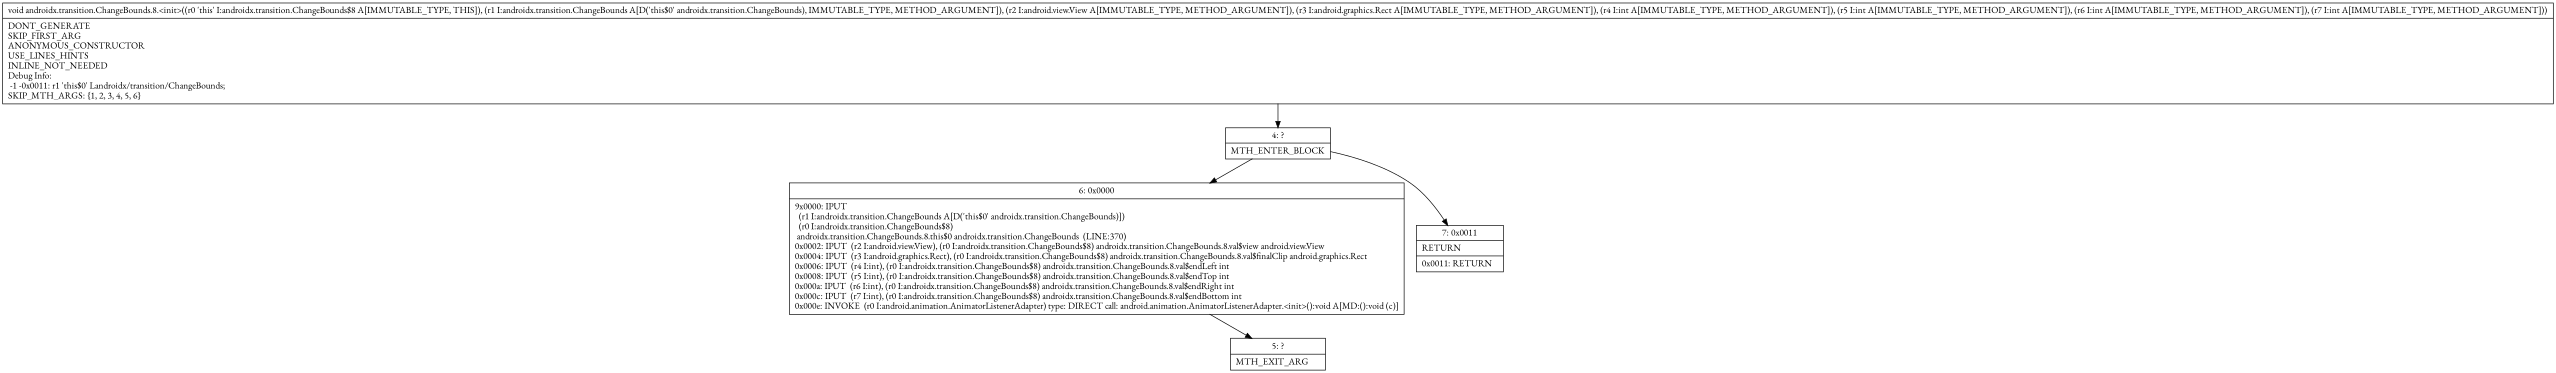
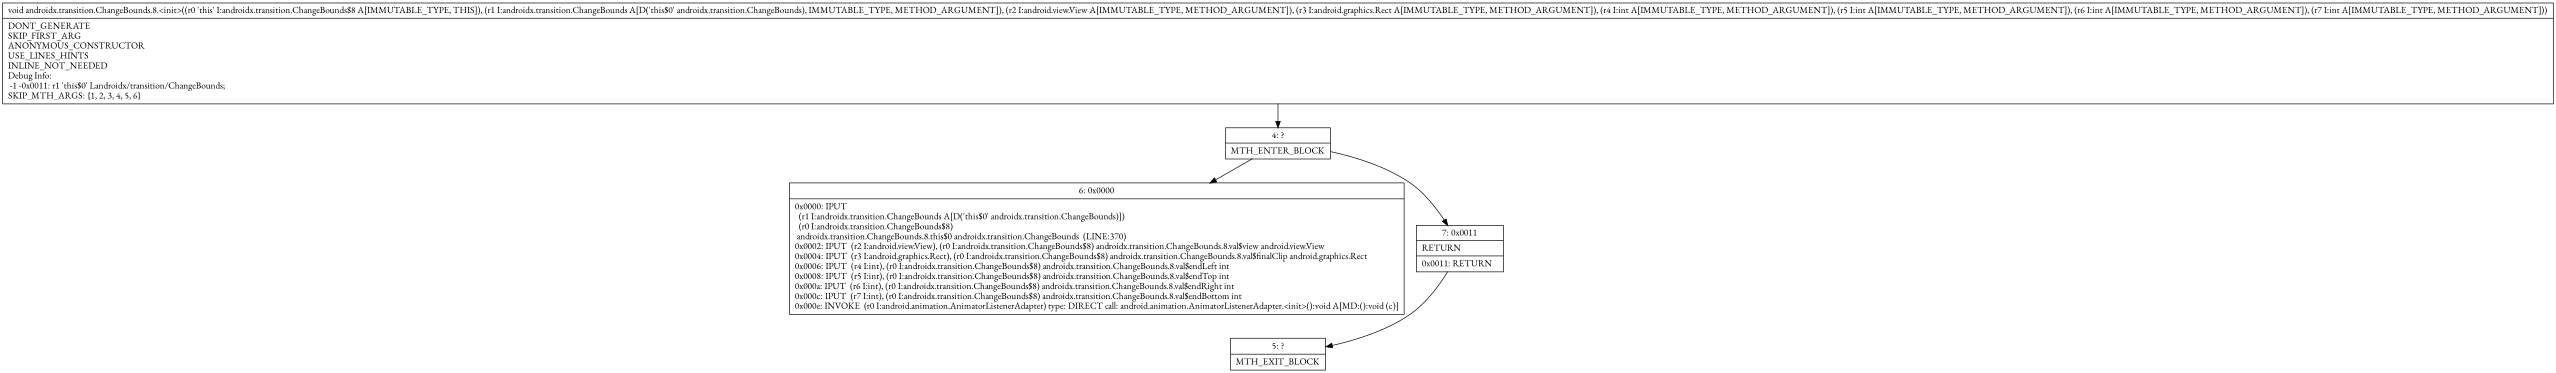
node "6: 0x0000": text "9x0000: IPUT" -> "0x0000: IPUT"
edge "6: 0x0000" -> "5: ?": now "7: 0x0011" -> "5: ?"
node "5: ?": text "MTH_EXIT_ARG" -> "MTH_EXIT_BLOCK"
